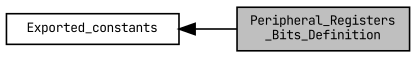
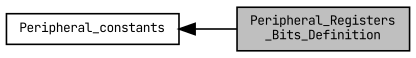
node "Exported_constants": label "Exported_constants" -> "Peripheral_constants"
